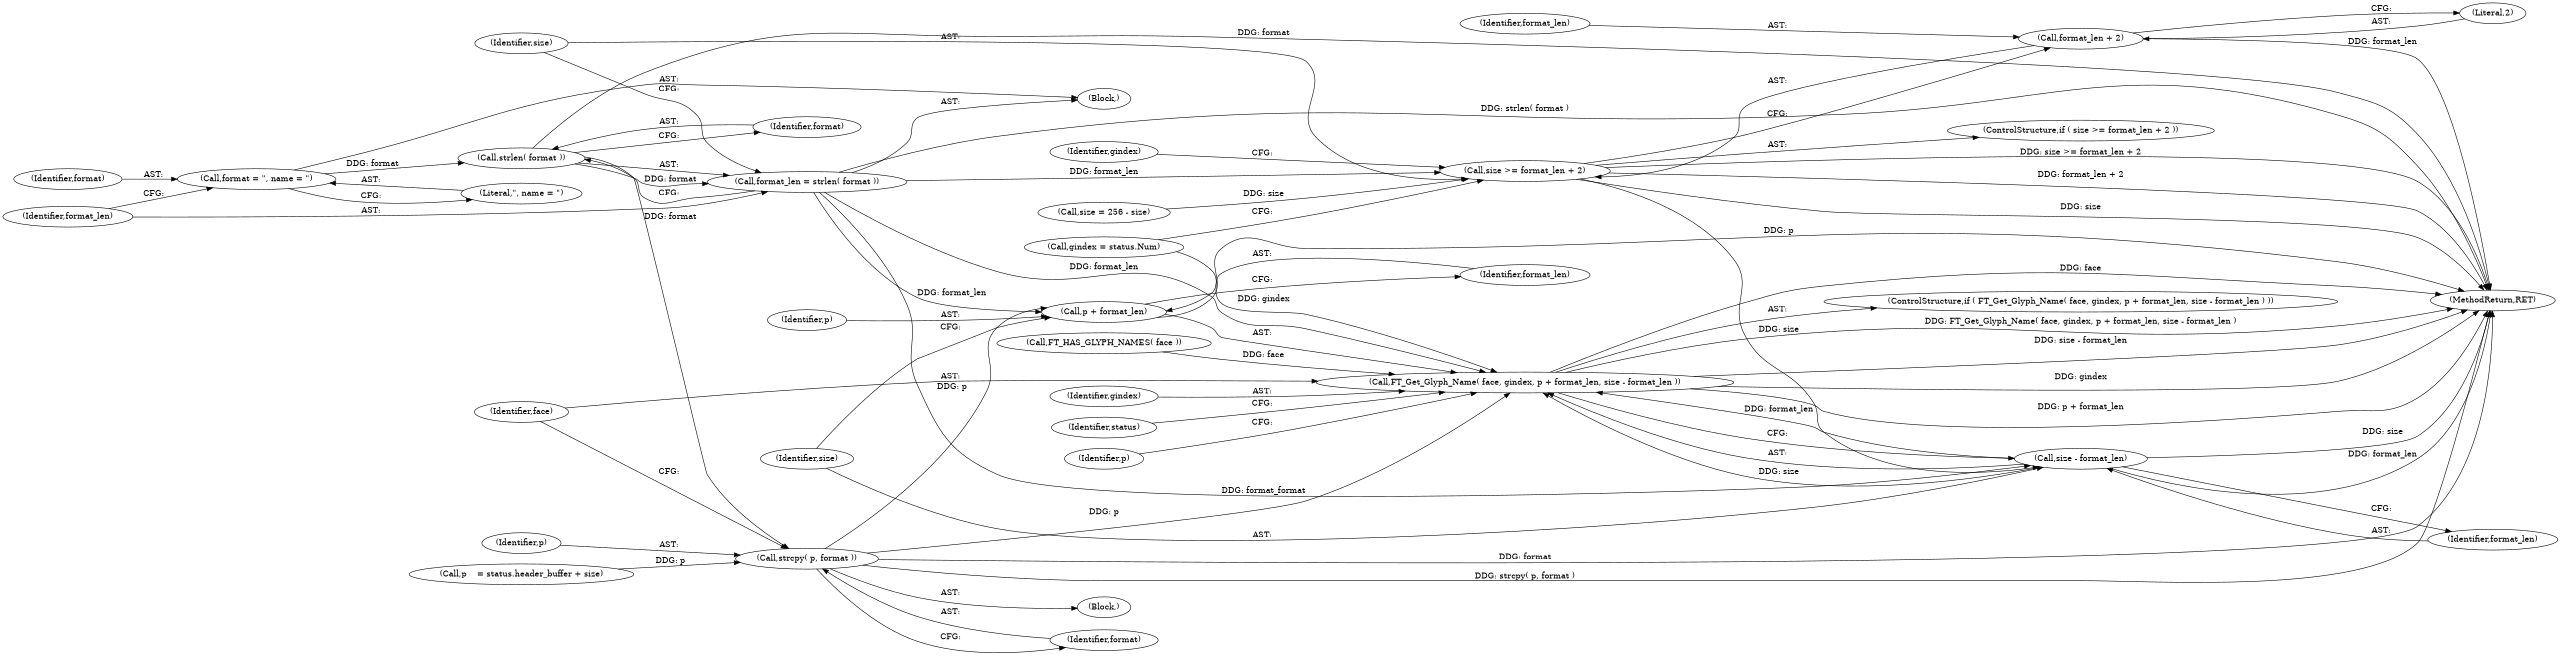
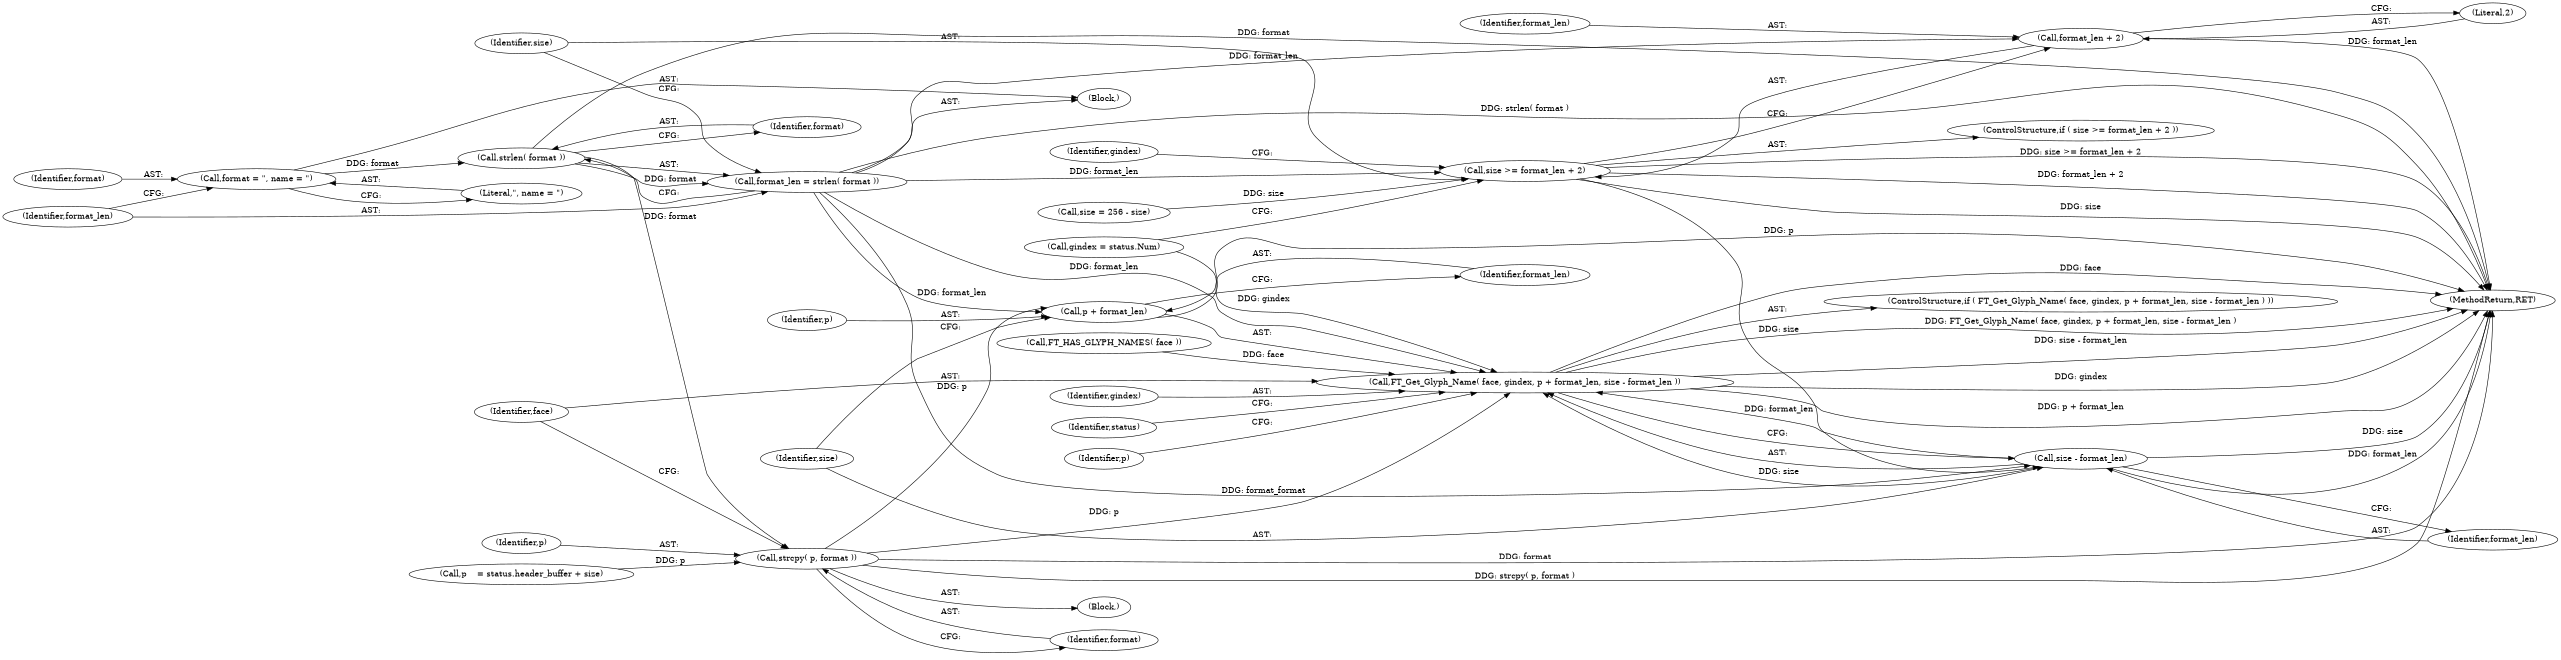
edge "(Call,format_len = strlen( format ))" -> "(Call,format_len + 2)": added, label "DDG: format_len"
